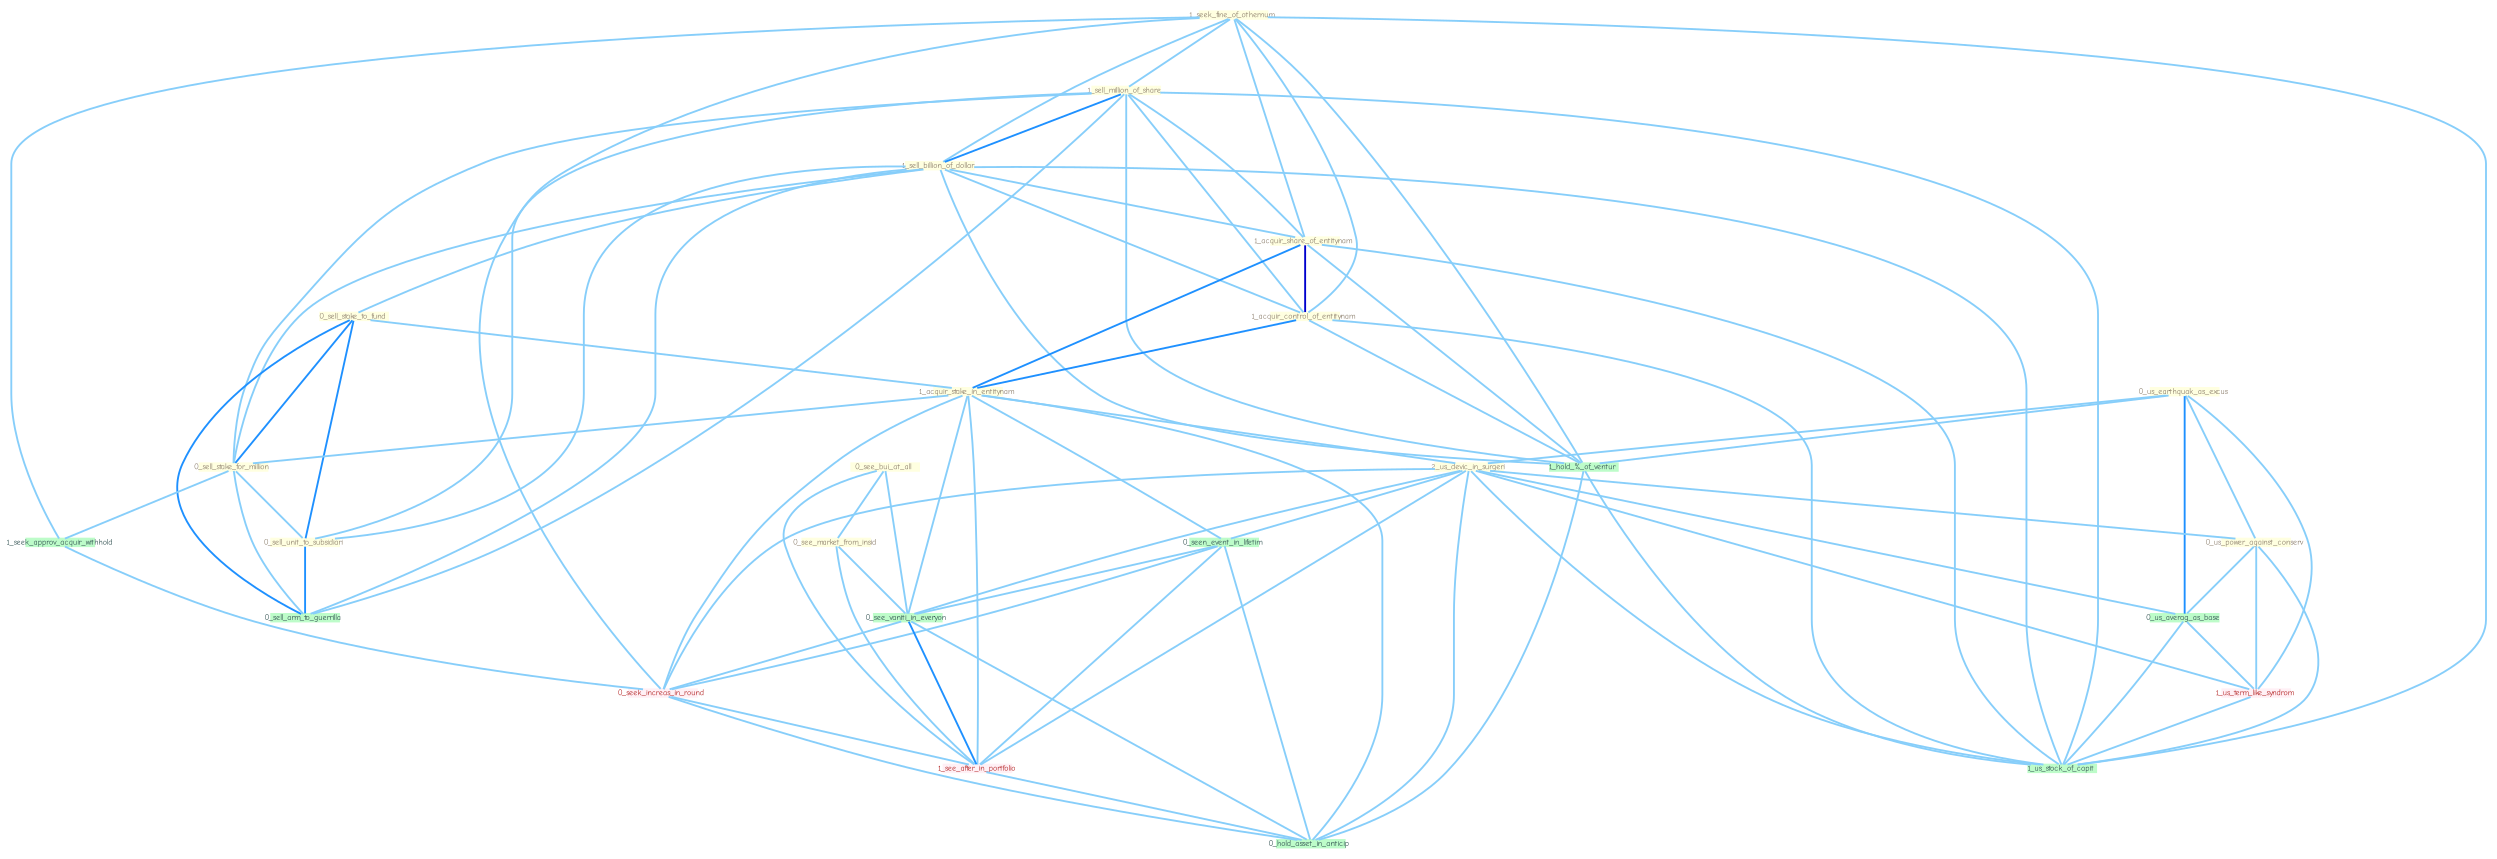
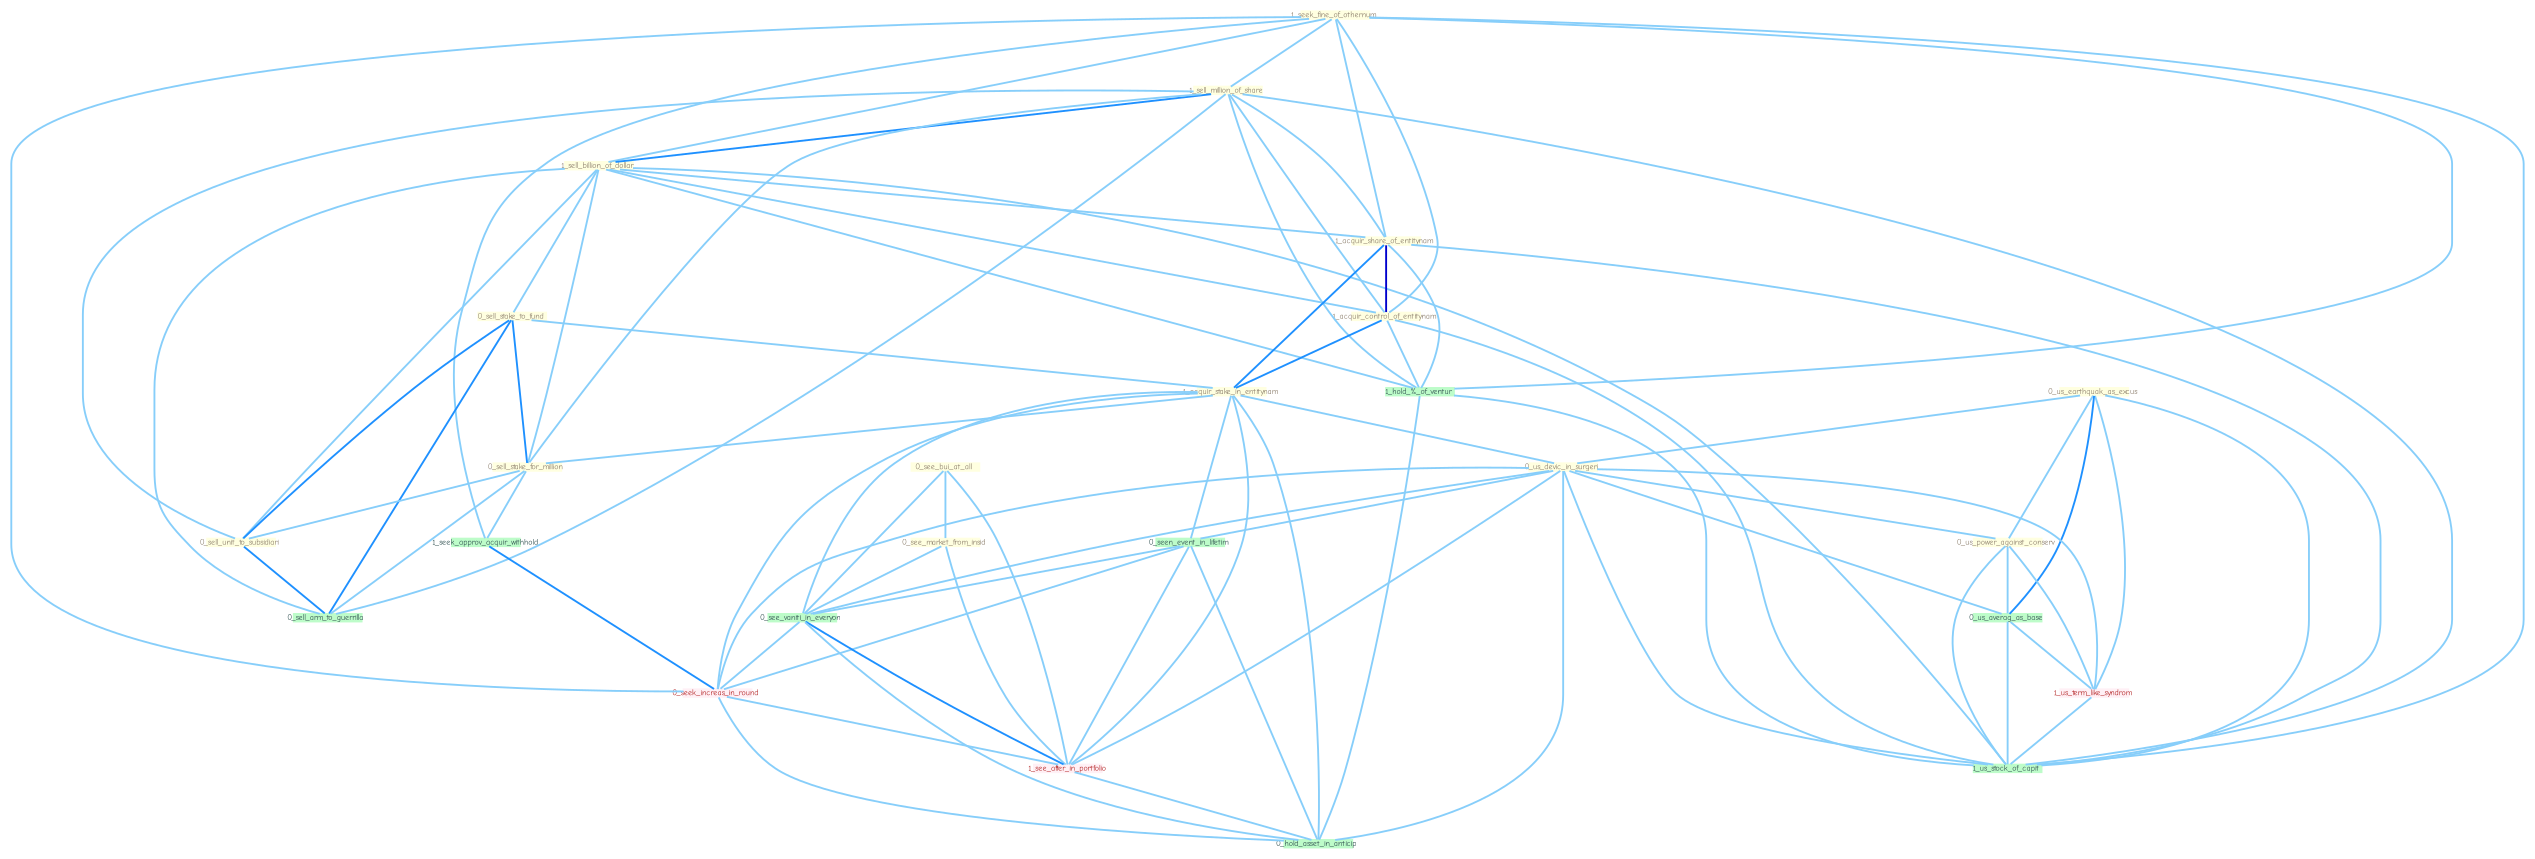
edge "0_us_earthquak_as_excus" -- "1_hold_%_of_ventur": now "0_us_earthquak_as_excus" -- "1_us_stock_of_capit"
node "2_us_devic_in_surgeri": label "2_us_devic_in_surgeri" -> "0_us_devic_in_surgeri"
edge "1_seek_approv_acquir_withhold" -- "0_seek_increas_in_round": color #87cefa -> #1e90ff
